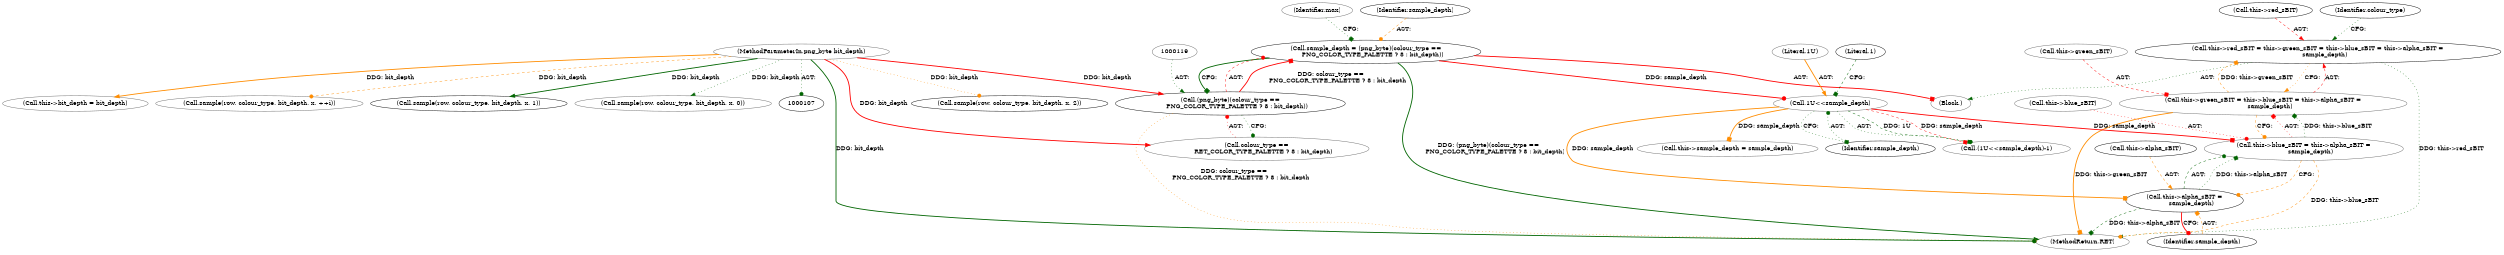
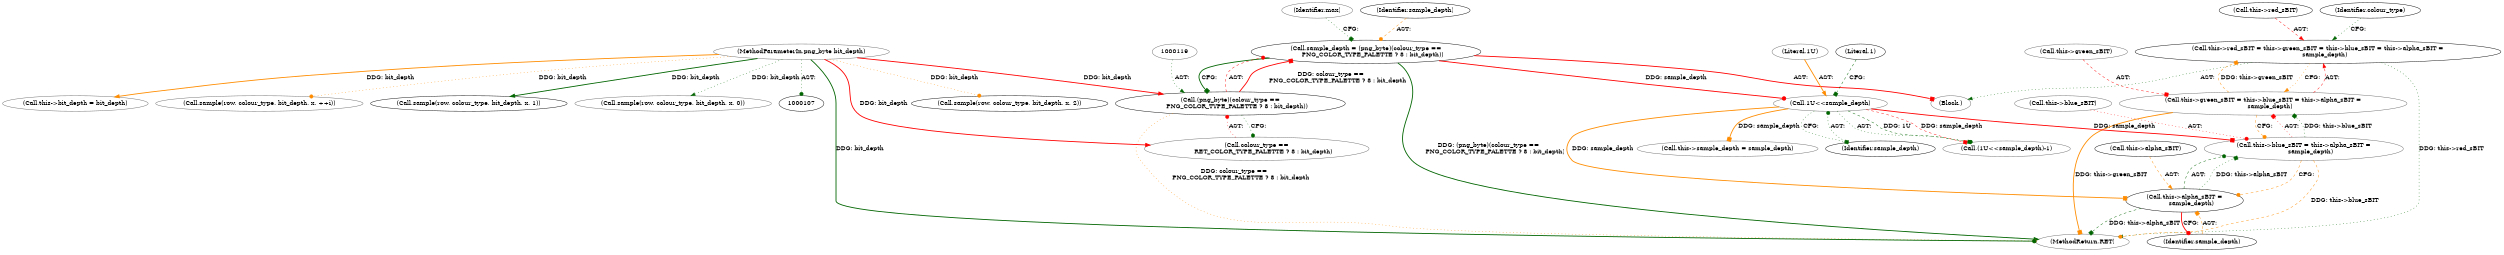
edge "(MethodParameterIn,png_byte bit_depth)" -> "(Call,sample(row, colour_type, bit_depth, x, ++i))": style dashed -> dotted
